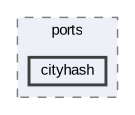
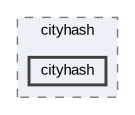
cluster "ports": label "ports" -> "cityhash"
